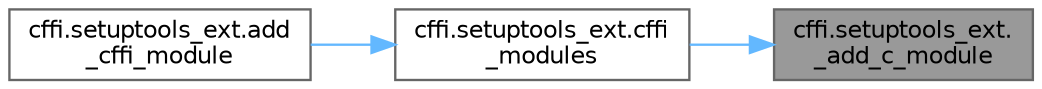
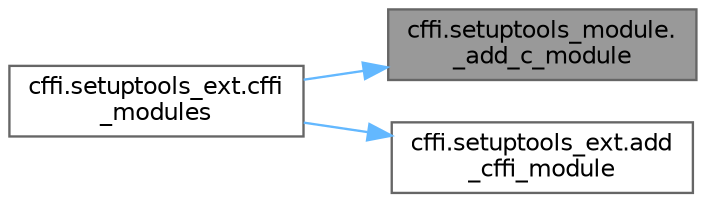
edge "cffi.setuptools_ext.add _cffi_module" -> "cffi.setuptools_ext.cffi _modules": reversed
node "cffi.setuptools_ext. _add_c_module": label "cffi.setuptools_ext. _add_c_module" -> "cffi.setuptools_module. _add_c_module"
